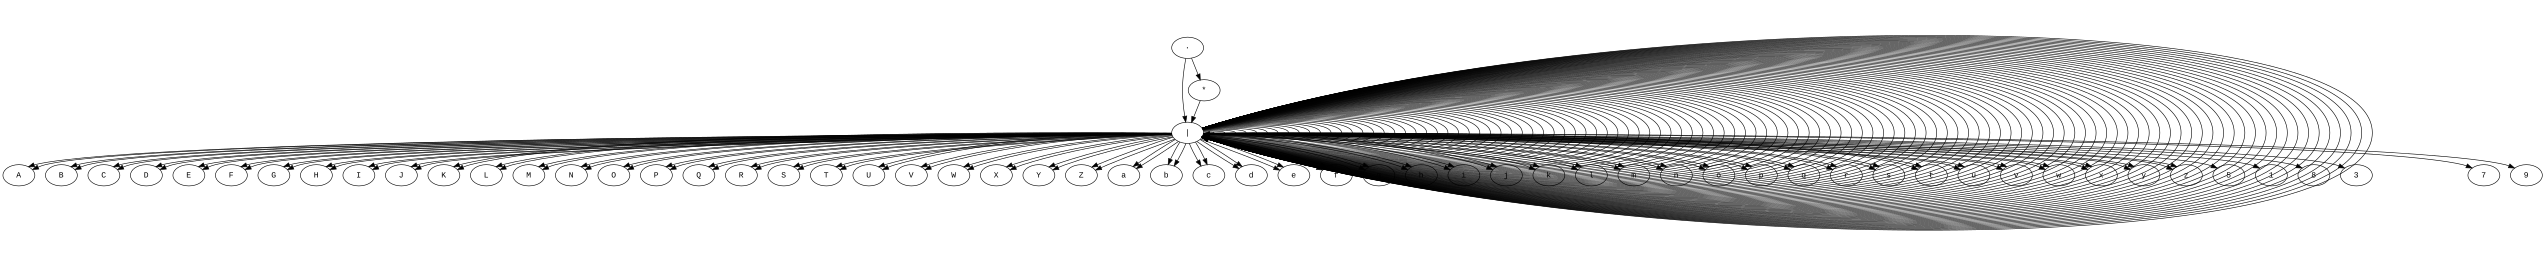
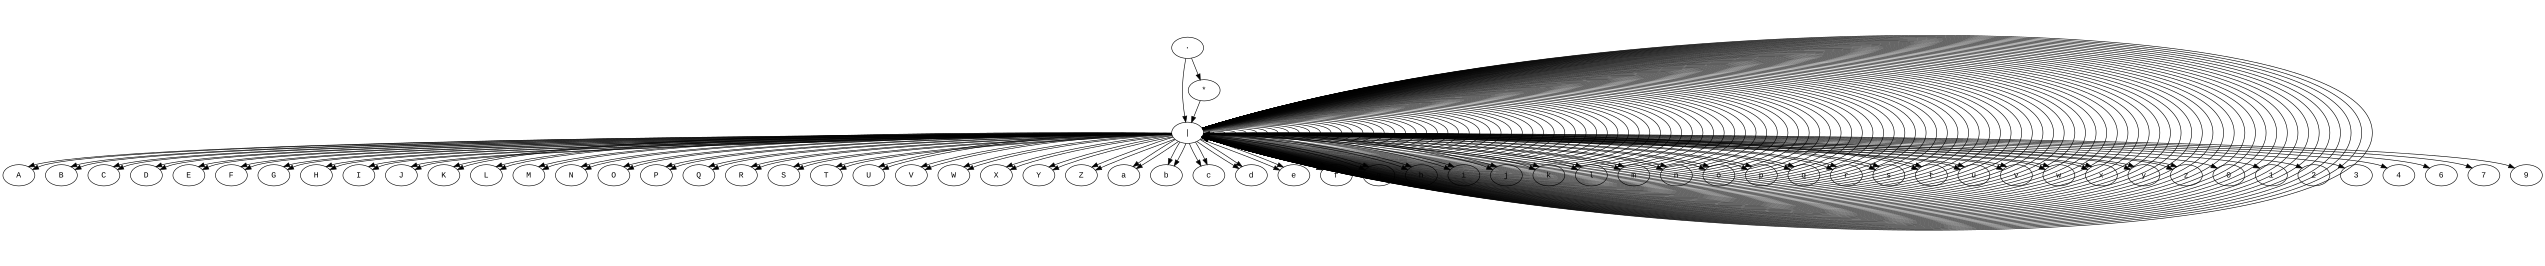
node "5": label "5" -> "0"
node "8": label "8" -> "2"
node "4": added
node "6": added
